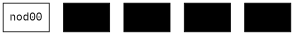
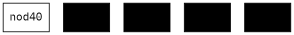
node "nod00": label "nod00" -> "nod40"
